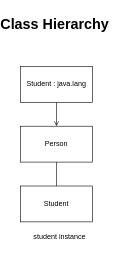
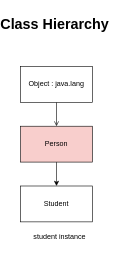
node "Student : java.lang": label "Student : java.lang" -> "Object : java.lang"
node "Person": fillcolor #ffffff -> #f8cecc
edge "Person" -- "Student": arrowhead none -> classic
